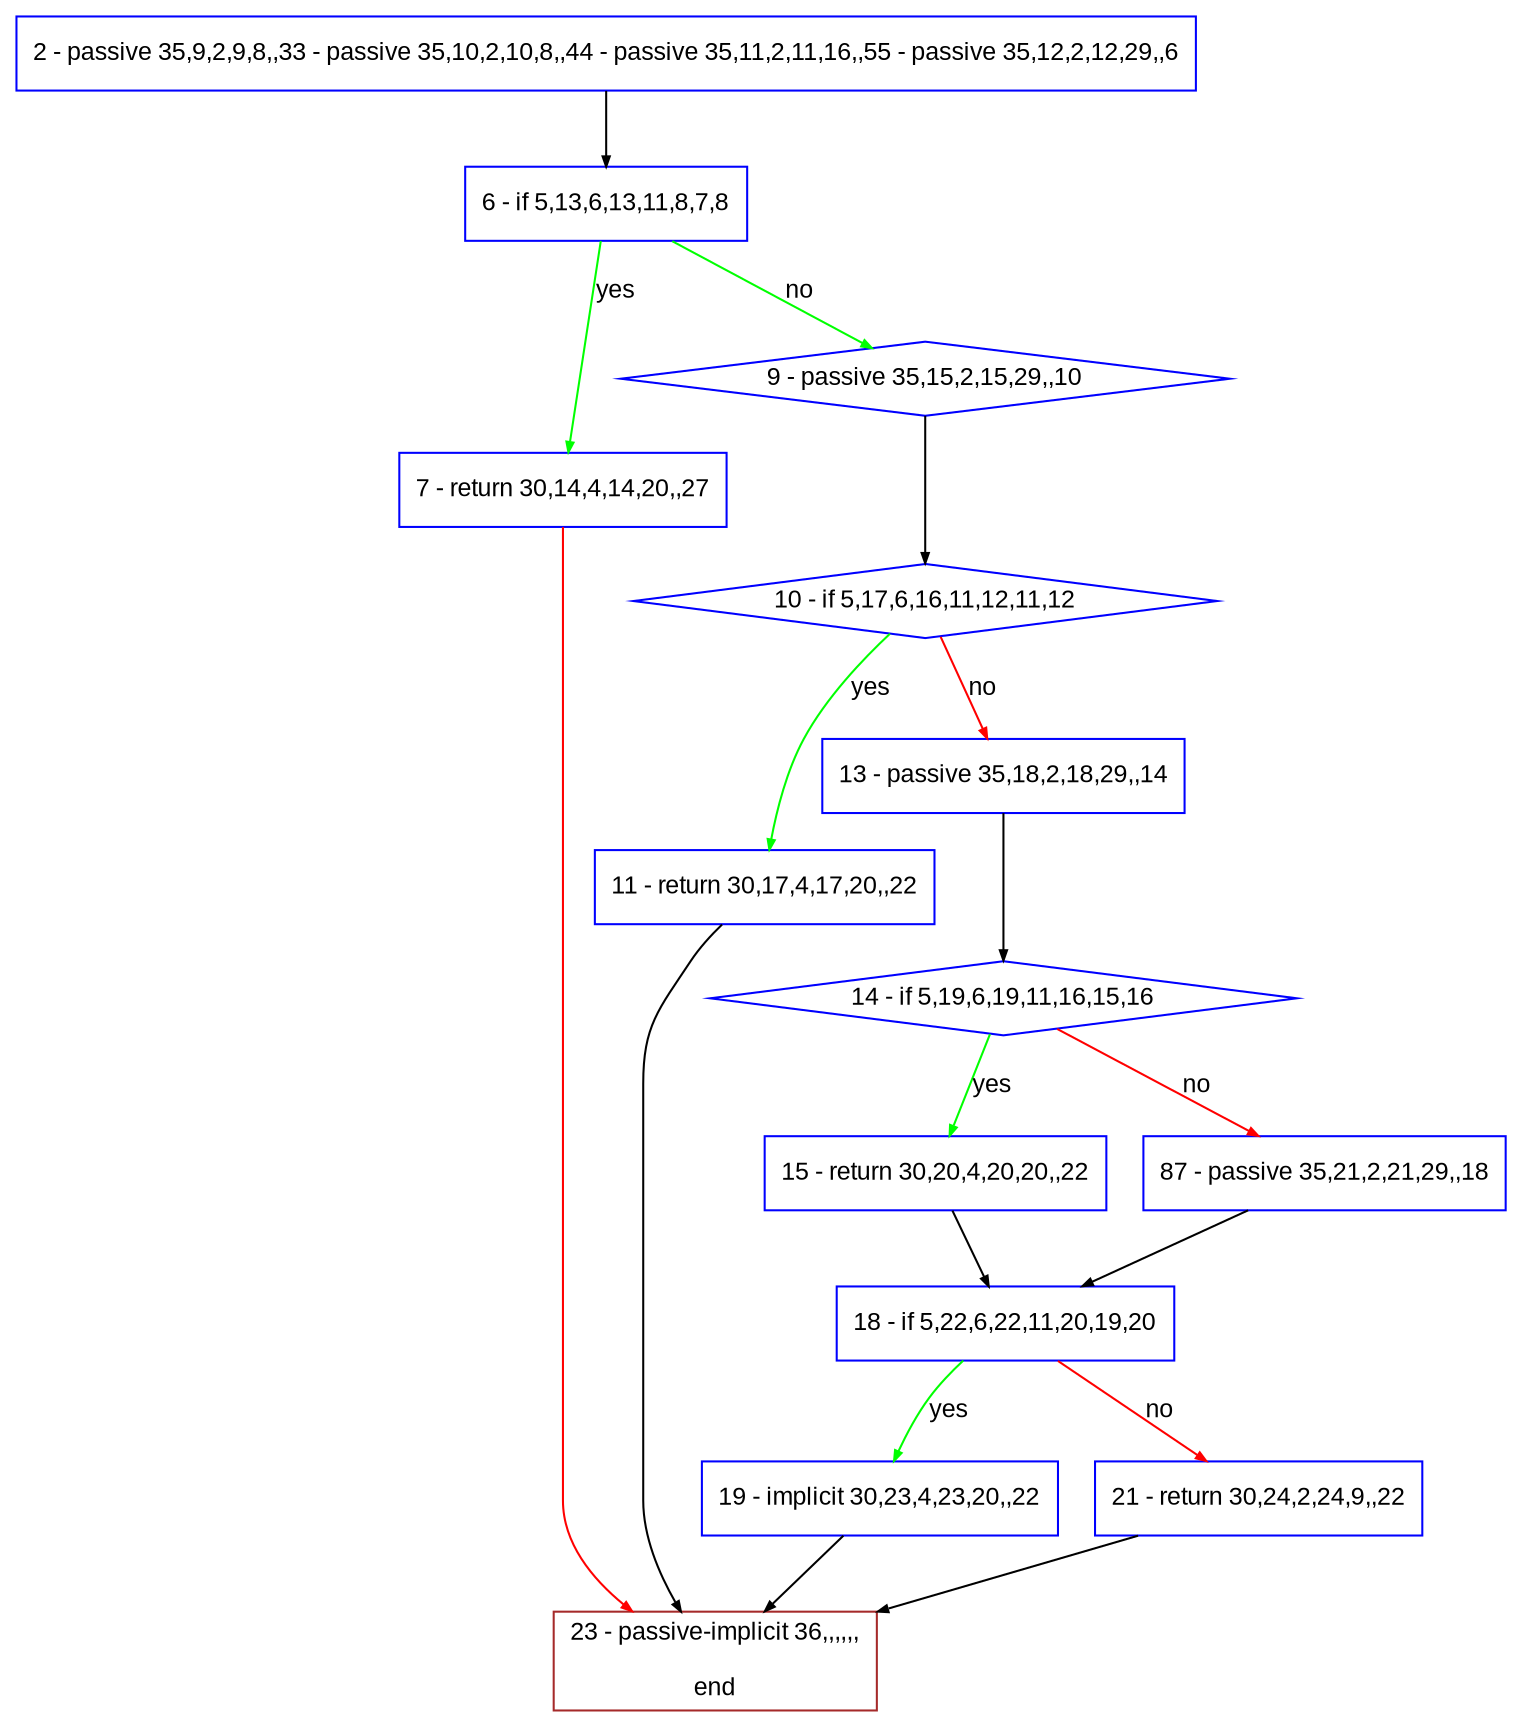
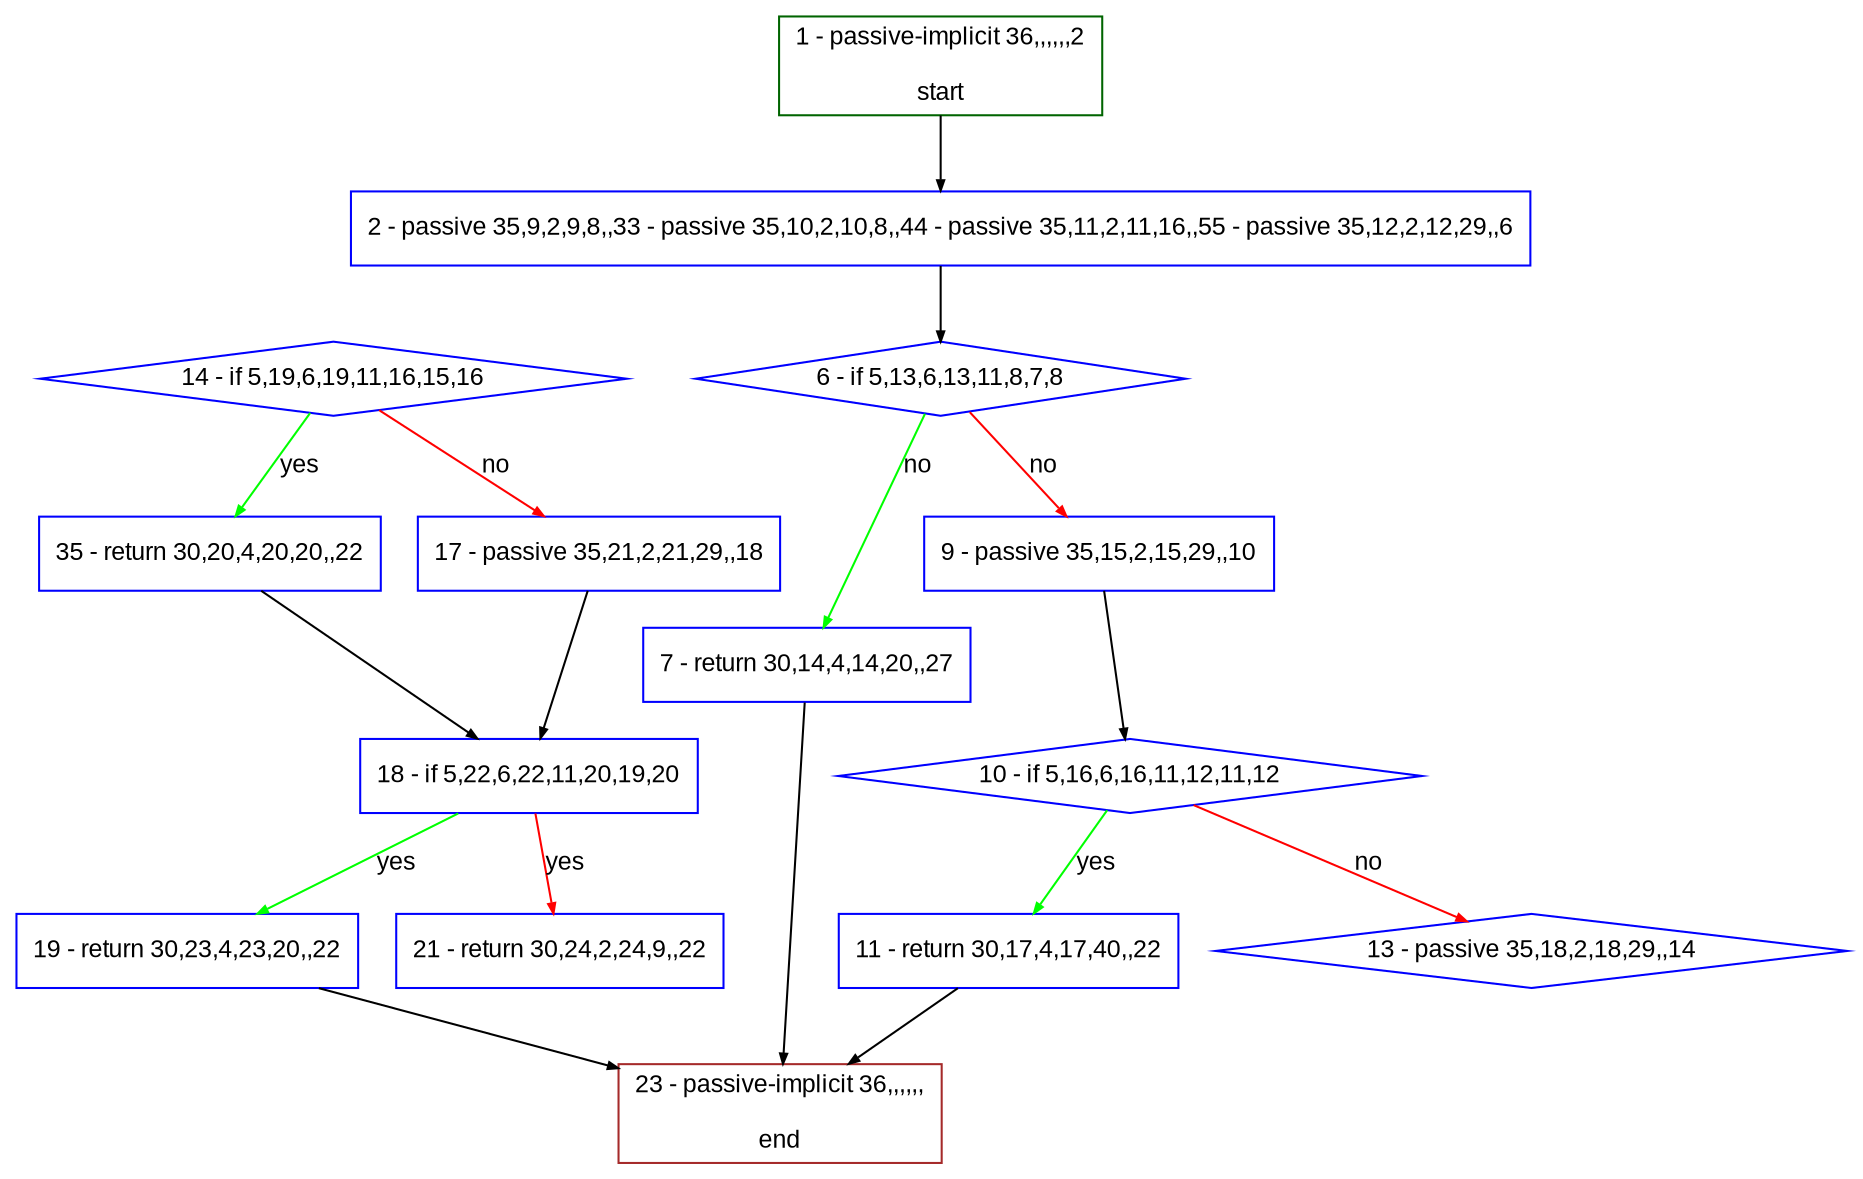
node "1 - passive-implicit 36,,,,,,2 start": added
node "6 - if 5,13,6,13,11,8,7,8": shape box -> diamond
edge "6 - if 5,13,6,13,11,8,7,8" -> "7 - return 30,14,4,14,20,,27": label "yes" -> "no"
edge "6 - if 5,13,6,13,11,8,7,8" -> "9 - passive 35,15,2,15,29,,10": color #00ff00 -> #ff0000
node "9 - passive 35,15,2,15,29,,10": shape diamond -> box
node "10 - if 5,17,6,16,11,12,11,12": label "10 - if 5,17,6,16,11,12,11,12" -> "10 - if 5,16,6,16,11,12,11,12"
node "13 - passive 35,18,2,18,29,,14": shape box -> diamond
edge "13 - passive 35,18,2,18,29,,14" -> "14 - if 5,19,6,19,11,16,15,16": removed
node "11 - return 30,17,4,17,20,,22": label "11 - return 30,17,4,17,20,,22" -> "11 - return 30,17,4,17,40,,22"
edge "7 - return 30,14,4,14,20,,27" -> "23 - passive-implicit 36,,,,,, end": color #ff0000 -> #000000
node "15 - return 30,20,4,20,20,,22": label "15 - return 30,20,4,20,20,,22" -> "35 - return 30,20,4,20,20,,22"
node "87 - passive 35,21,2,21,29,,18": label "87 - passive 35,21,2,21,29,,18" -> "17 - passive 35,21,2,21,29,,18"
edge "18 - if 5,22,6,22,11,20,19,20" -> "21 - return 30,24,2,24,9,,22": label "no" -> "yes"
node "19 - implicit 30,23,4,23,20,,22": label "19 - implicit 30,23,4,23,20,,22" -> "19 - return 30,23,4,23,20,,22"
edge "21 - return 30,24,2,24,9,,22" -> "23 - passive-implicit 36,,,,,, end": removed
